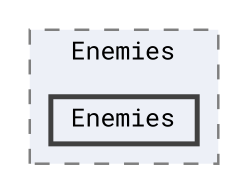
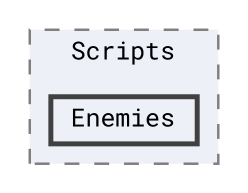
cluster "Enemies": label "Enemies" -> "Scripts"
